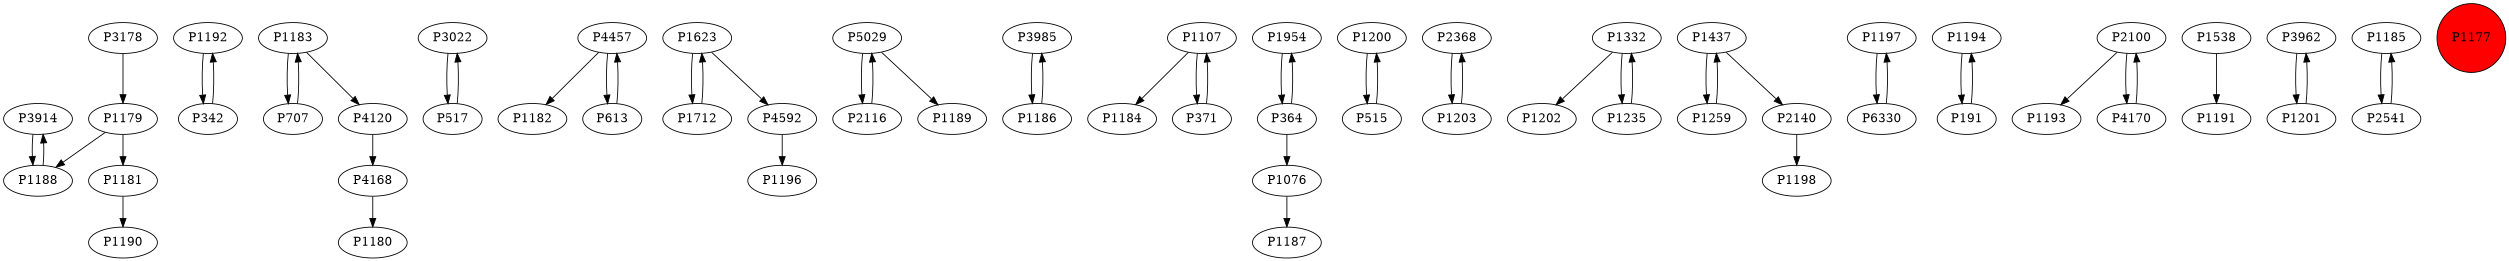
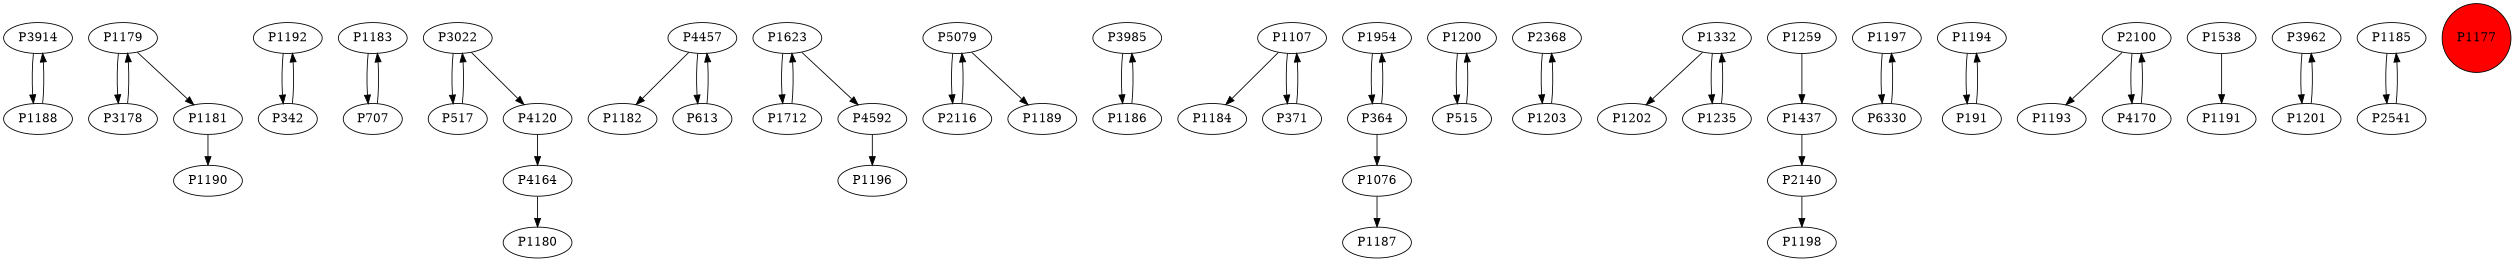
node "P5029": label "P5029" -> "P5079"
edge "P1437" -> "P1259": removed
edge "P1183" -> "P4120": now "P3022" -> "P4120"
edge "P1179" -> "P1188": now "P1179" -> "P3178"
node "P4168": label "P4168" -> "P4164"
